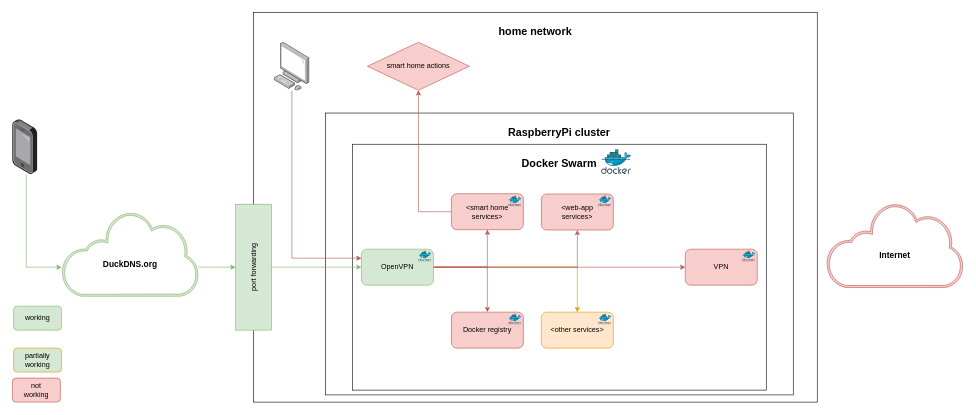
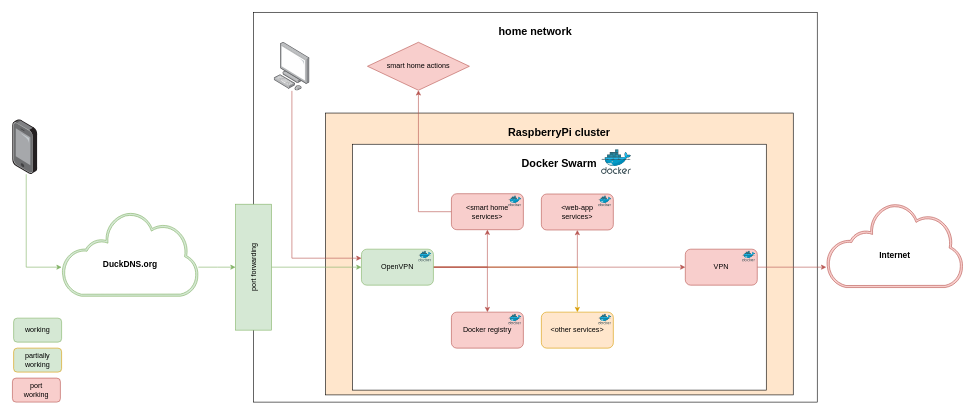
node "RaspberryPi cluster": fillcolor #ffffff -> #ffe6cc
edge "VPN" -> "Internet": added
node "working": moved (38, 318) -> (38, 330)
node "not working": label "not working" -> "port working"
